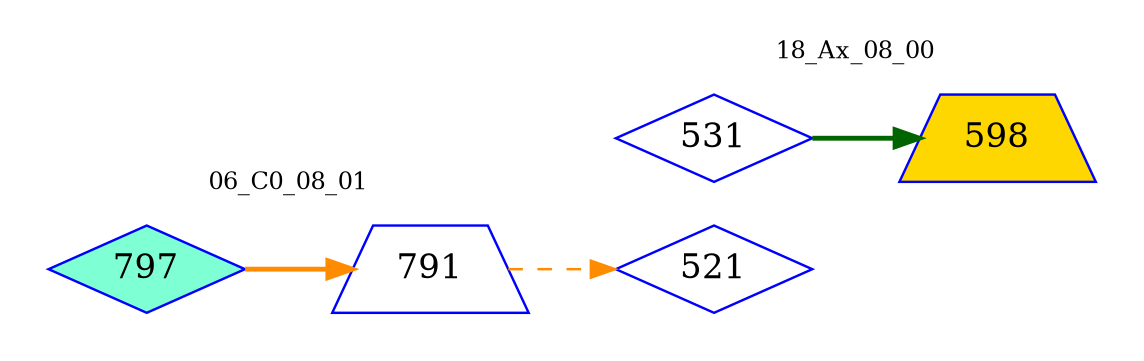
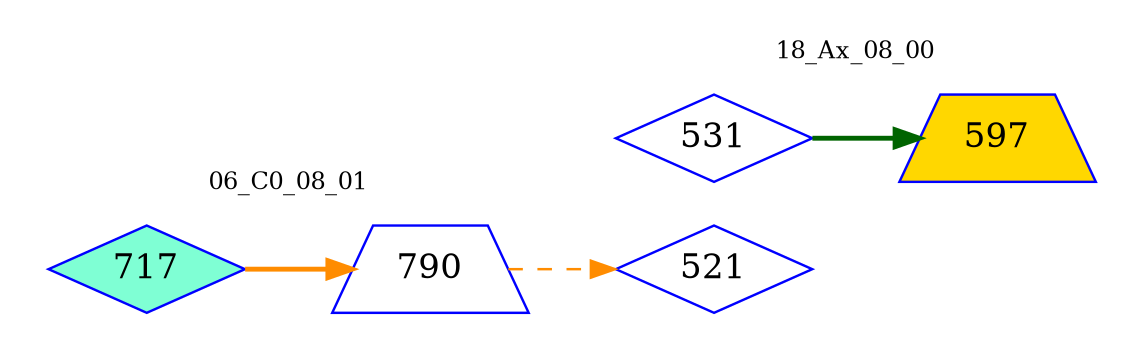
node "598": label "598" -> "597"
node "797": label "797" -> "717"
node "791": label "791" -> "790"
